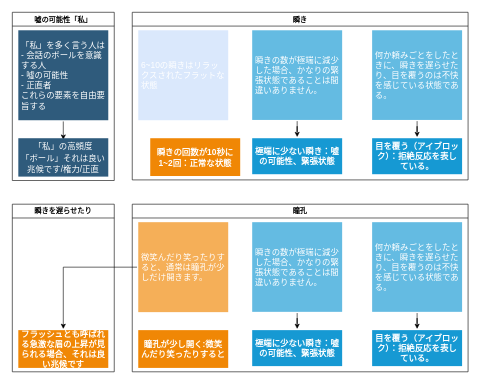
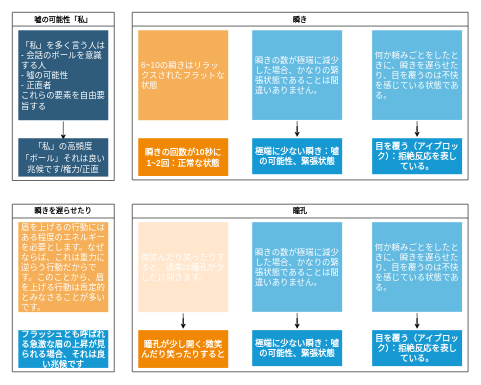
node "6~10の瞬きはリラックスされたフラットな状態": fillcolor #dae8fc -> #f5af58
node "瞬きの回数が10秒に1~2回：正常な状態": moved (195, 157) -> (183, 157)
node "眉を上げるの行動にはある程度のエネルギーを必要とします。なぜならば、これは重力に逆らう行動だからです。このことから、眉を上げる行動は肯定的とみなさることが多いです。": added
edge "微笑んだり笑ったりすると、通常は瞳孔が少しだけ開きます。" -> "フラッシュとも呼ばれる急激な眉の上昇が見られる場合、それは良い兆候です": now "微笑んだり笑ったりすると、通常は瞳孔が少しだけ開きます。" -> "瞳孔が少し開く:微笑んだり笑ったりすると"
node "微笑んだり笑ったりすると、通常は瞳孔が少しだけ開きます。": fillcolor #f5af58 -> #ffe6cc
node "フラッシュとも呼ばれる急激な眉の上昇が見られる場合、それは良い兆候です": fillcolor #f08705 -> #1699d3
